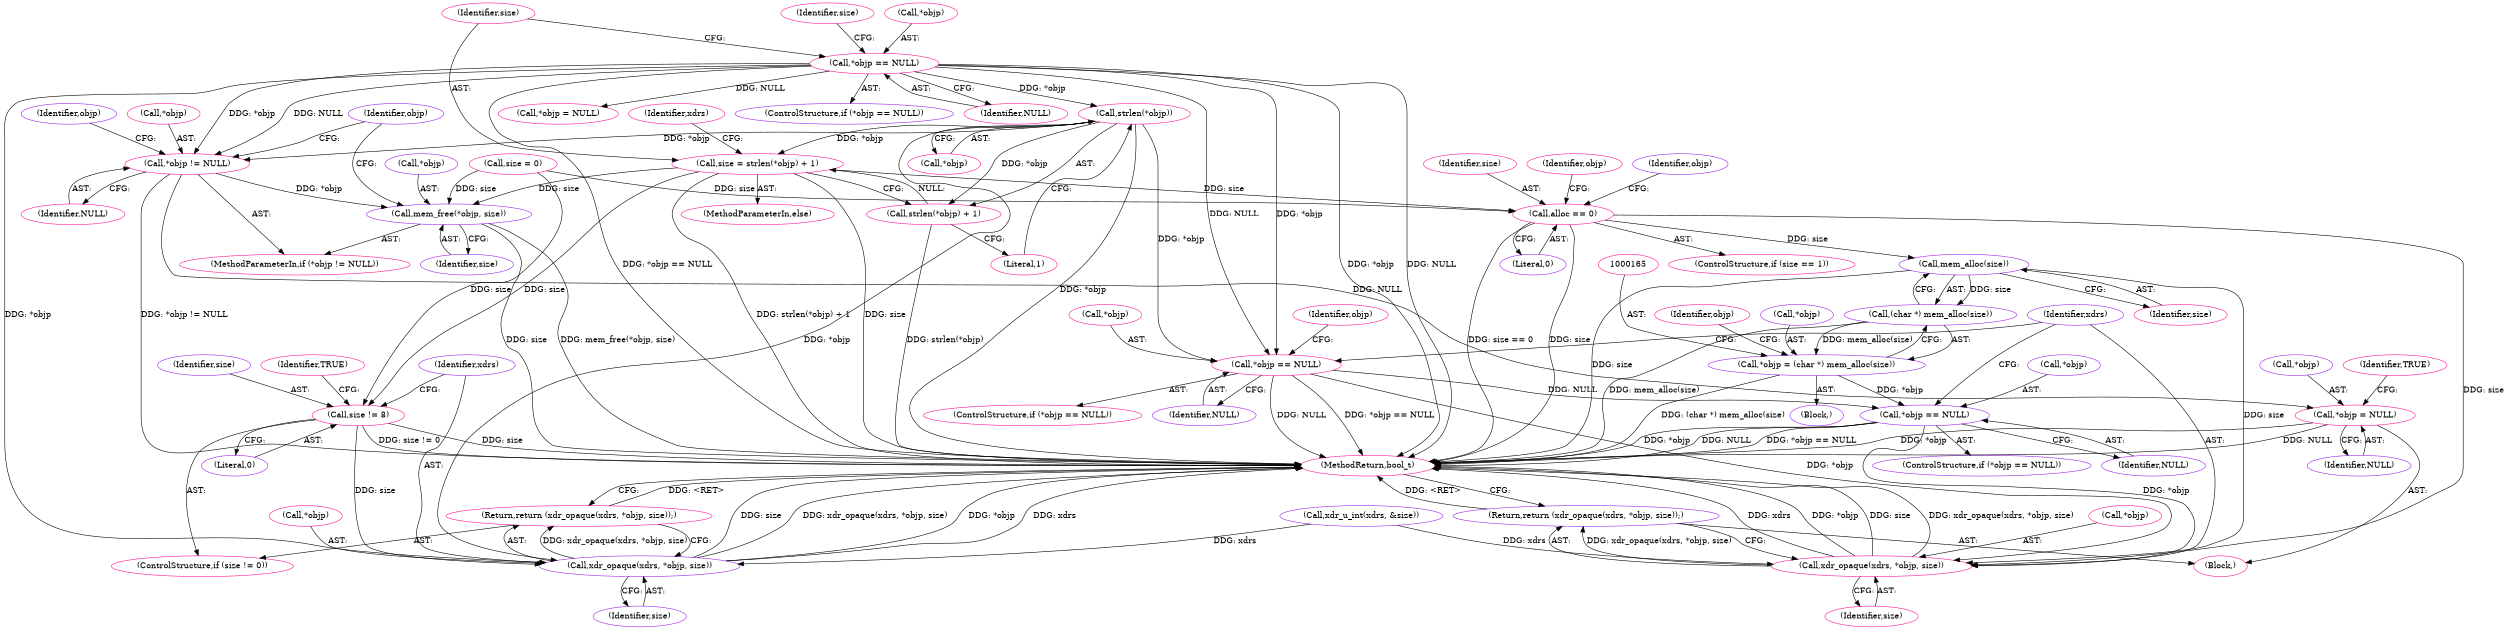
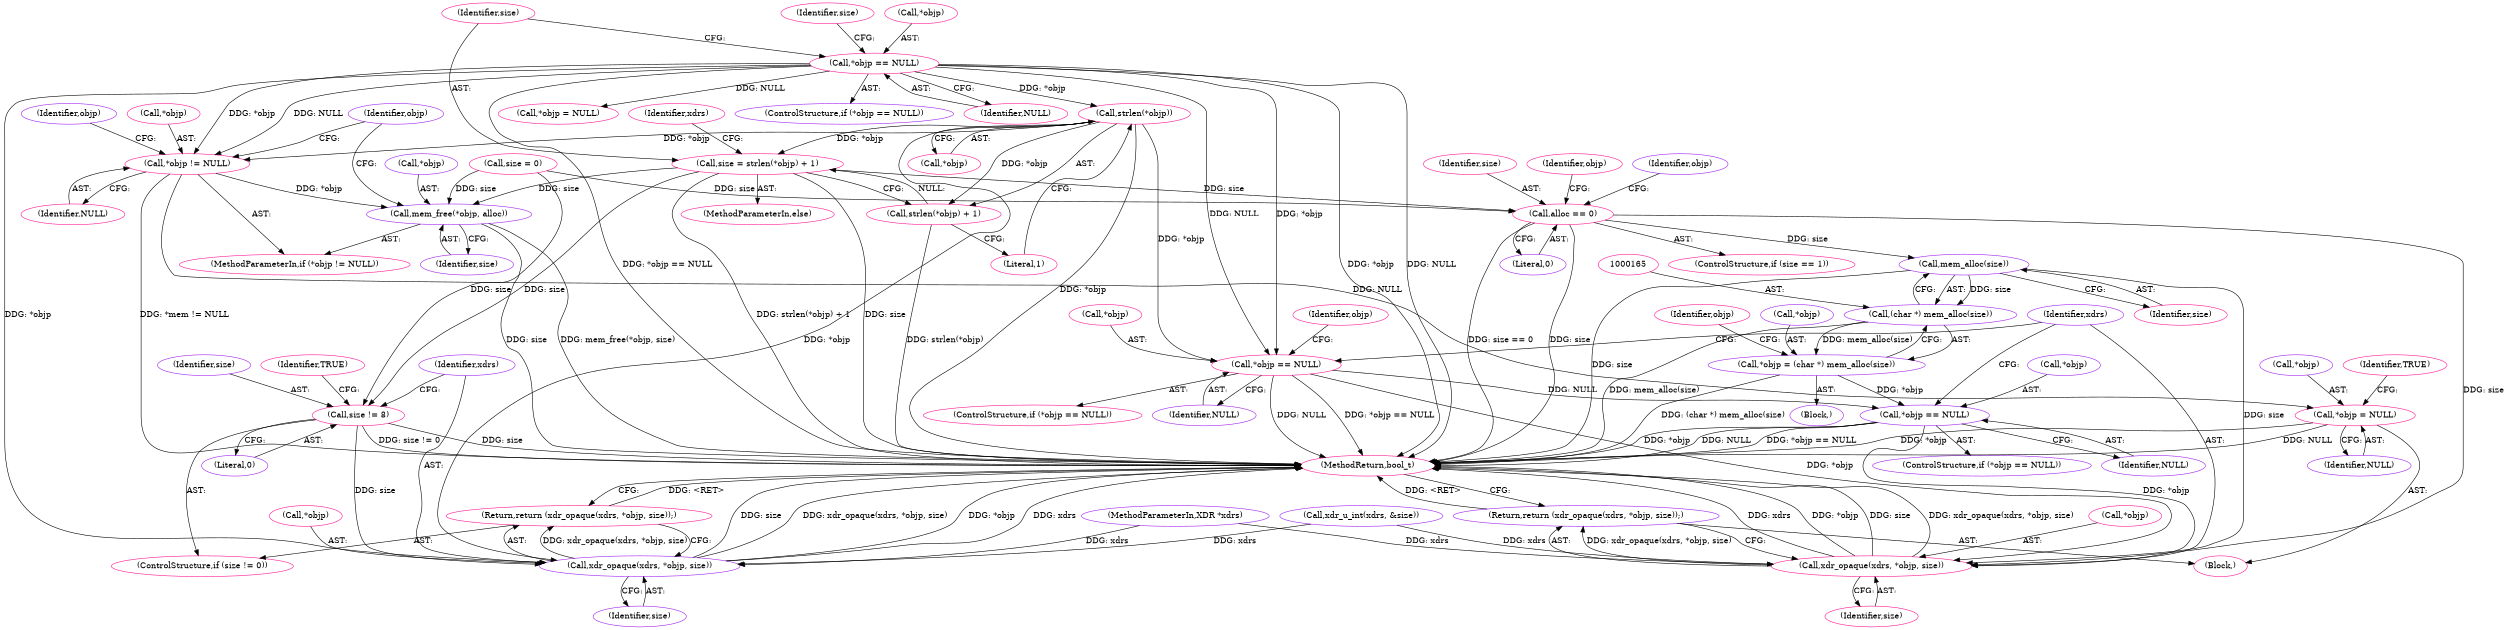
node "(Call,mem_free(*objp, size))": label "(Call,mem_free(*objp, size))" -> "(Call,mem_free(*objp, alloc))"
edge "(Call,*objp != NULL)" -> "(MethodReturn,bool_t)": label "DDG: *objp != NULL" -> "DDG: *mem != NULL"
edge "1000165" -> "(Call,*objp = (char *) mem_alloc(size))": now "1000165" -> "(Call,(char *) mem_alloc(size))"
node "(MethodParameterIn,XDR *xdrs)": added
